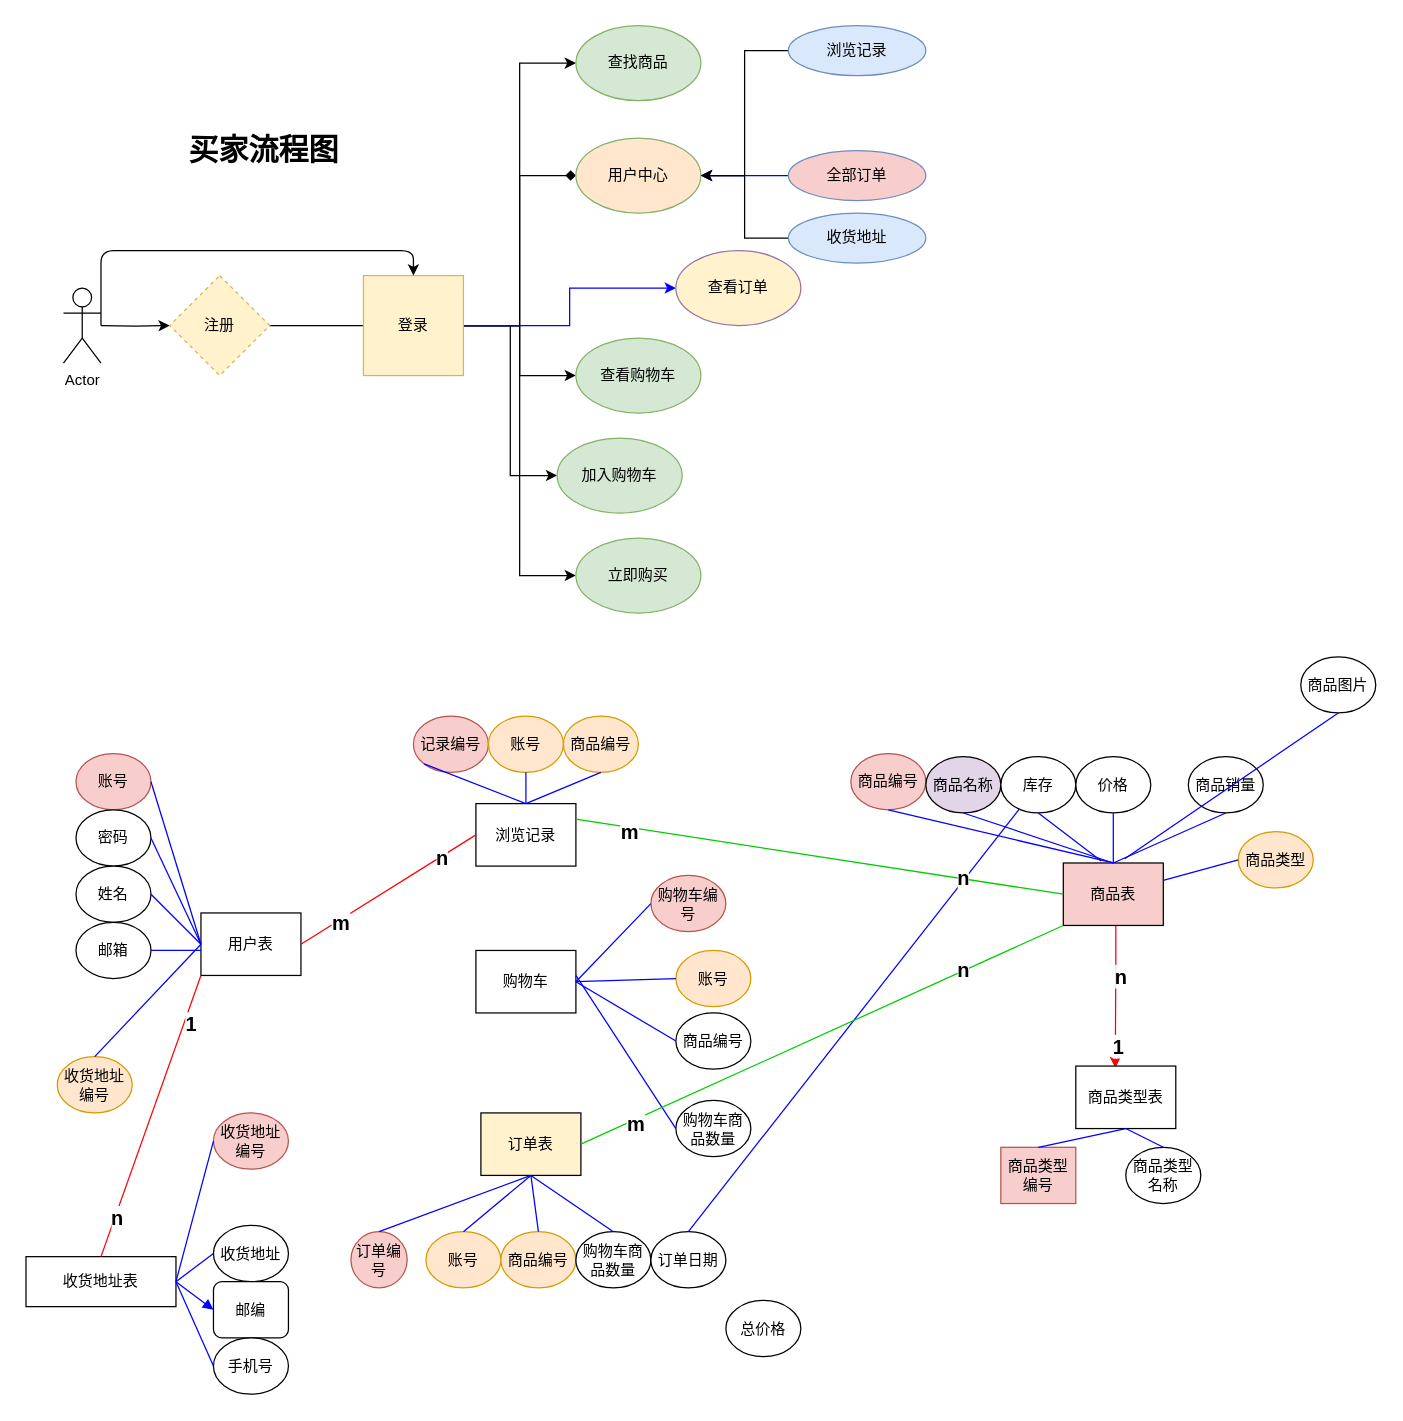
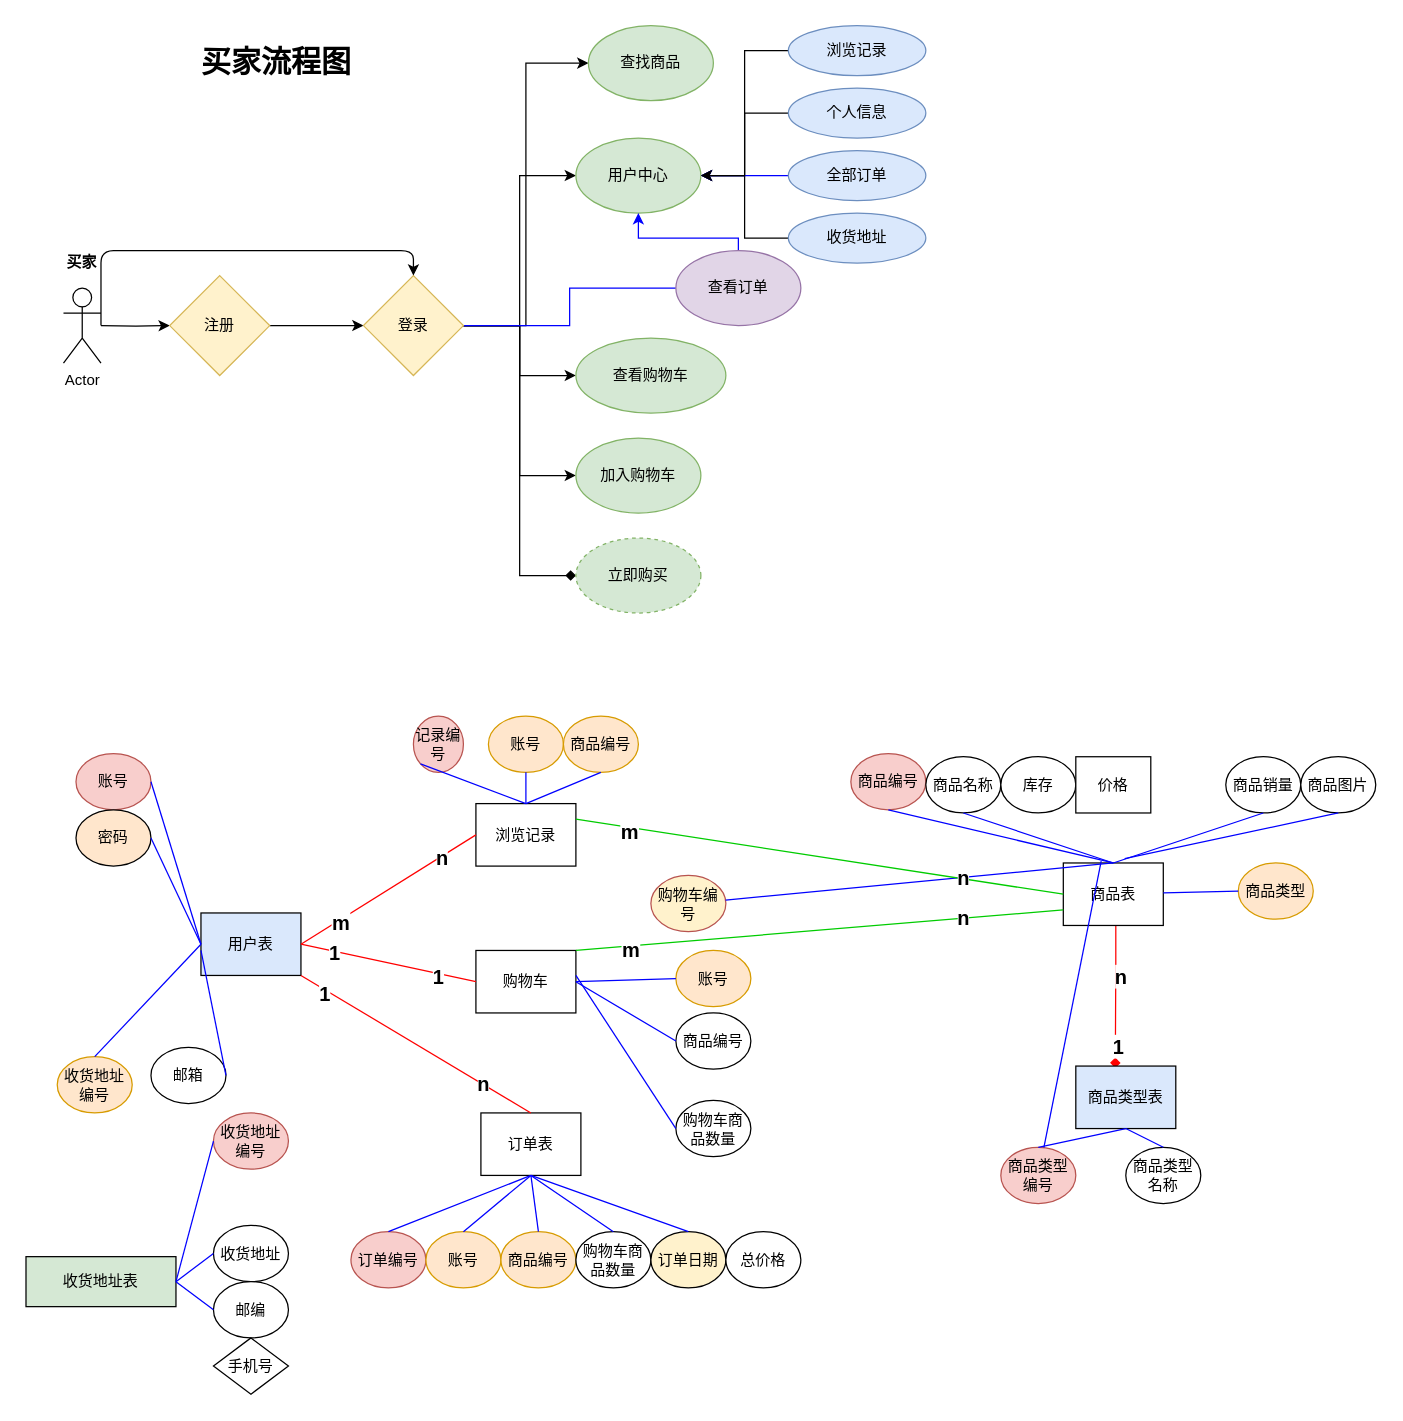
node "查找商品": moved (638, 63) -> (651, 63)
edge "个人信息" -> "用户中心": added
node "个人信息": added
node "买家流程图": moved (263, 151) -> (276, 63)
edge "登录" -> "用户中心": arrowhead diamond -> classic
node "用户中心": fillcolor #ffe6cc -> #d5e8d4
node "全部订单": fillcolor #f8cecc -> #dae8fc
edge "查看订单" -> "用户中心": added
node "买家": added
edge "登录" -> "查看订单": arrowhead classic -> none
node "查看订单": fillcolor #fff2cc -> #e1d5e7
node "注册": style dashed -> solid
edge "注册" -- "登录": arrowhead none -> classic
node "登录": shape rectangle -> diamond
node "查看购物车": size 125x75 -> 150x75
node "加入购物车": moved (619, 476) -> (638, 476)
edge "登录" -> "立即购买": arrowhead classic -> diamond
node "立即购买": style solid -> dashed
node "商品图片": moved (1338, 685) -> (1338, 785)
node "记录编号": size 75x56 -> 50x56
node "商品名称": fillcolor #e1d5e7 -> #ffffff
node "价格": shape ellipse -> rectangle
node "商品销量": moved (1226, 785) -> (1263, 785)
edge "库存" -- "商品表": now "商品类型编号" -- "商品表"
edge "价格" -- "商品表": now "购物车编号" -- "商品表"
node "密码": fillcolor #ffffff -> #ffe6cc
node "商品类型": moved (1276, 860) -> (1276, 891)
node "姓名": removed
node "商品表": fillcolor #f8cecc -> #ffffff
node "购物车编号": fillcolor #f8cecc -> #fff2cc
edge "姓名" -- "用户表": removed
edge "商品表" -- "购物车": added, labels "n", "m"
edge "购物车编号" -- "购物车": removed
node "用户表": fillcolor #ffffff -> #dae8fc
node "邮箱": moved (113, 951) -> (188, 1076)
edge "用户表" -- "购物车": added, labels "1", "1"
edge "用户表" -- "订单表": added, labels "1", "n"
edge "商品表" -> "商品类型表": arrowhead classic -> diamond
edge "商品表" -- "订单表": removed, labels "n", "m"
node "商品类型表": fillcolor #ffffff -> #dae8fc
edge "用户表" -- "收货地址表": removed, labels "1", "n"
edge "库存" -- "订单日期": now "订单表" -- "订单日期"
node "订单表": fillcolor #fff2cc -> #ffffff
node "商品类型编号": shape rectangle -> ellipse
node "订单编号": size 56x56 -> 75x56
node "订单日期": fillcolor #ffffff -> #fff2cc
node "收货地址表": fillcolor #ffffff -> #d5e8d4
edge "收货地址表" -> "邮编": arrowhead block -> none
node "邮编": shape rounded rectangle -> ellipse
edge "收货地址表" -- "手机号": removed
node "总价格": moved (763, 1329) -> (763, 1260)
node "手机号": shape ellipse -> diamond
